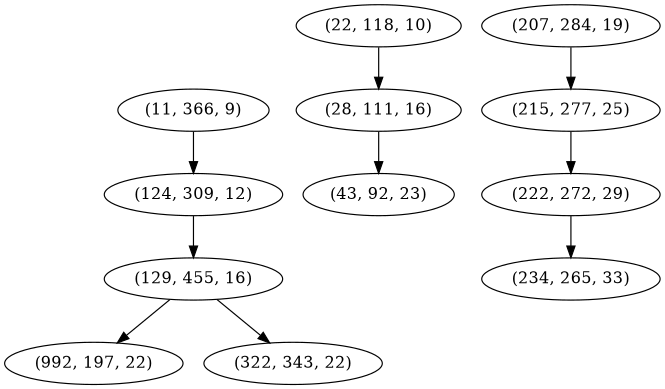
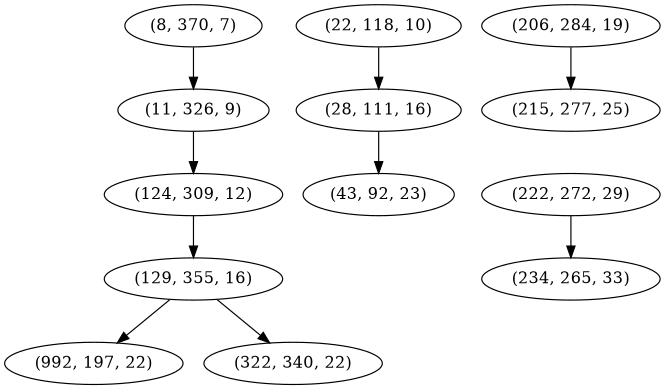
node "(8, 370, 7)": added
node "(207, 284, 19)": label "(207, 284, 19)" -> "(206, 284, 19)"
node "(11, 366, 9)": label "(11, 366, 9)" -> "(11, 326, 9)"
edge "(215, 277, 25)" -> "(222, 272, 29)": removed
node "(129, 455, 16)": label "(129, 455, 16)" -> "(129, 355, 16)"
node "(322, 343, 22)": label "(322, 343, 22)" -> "(322, 340, 22)"
